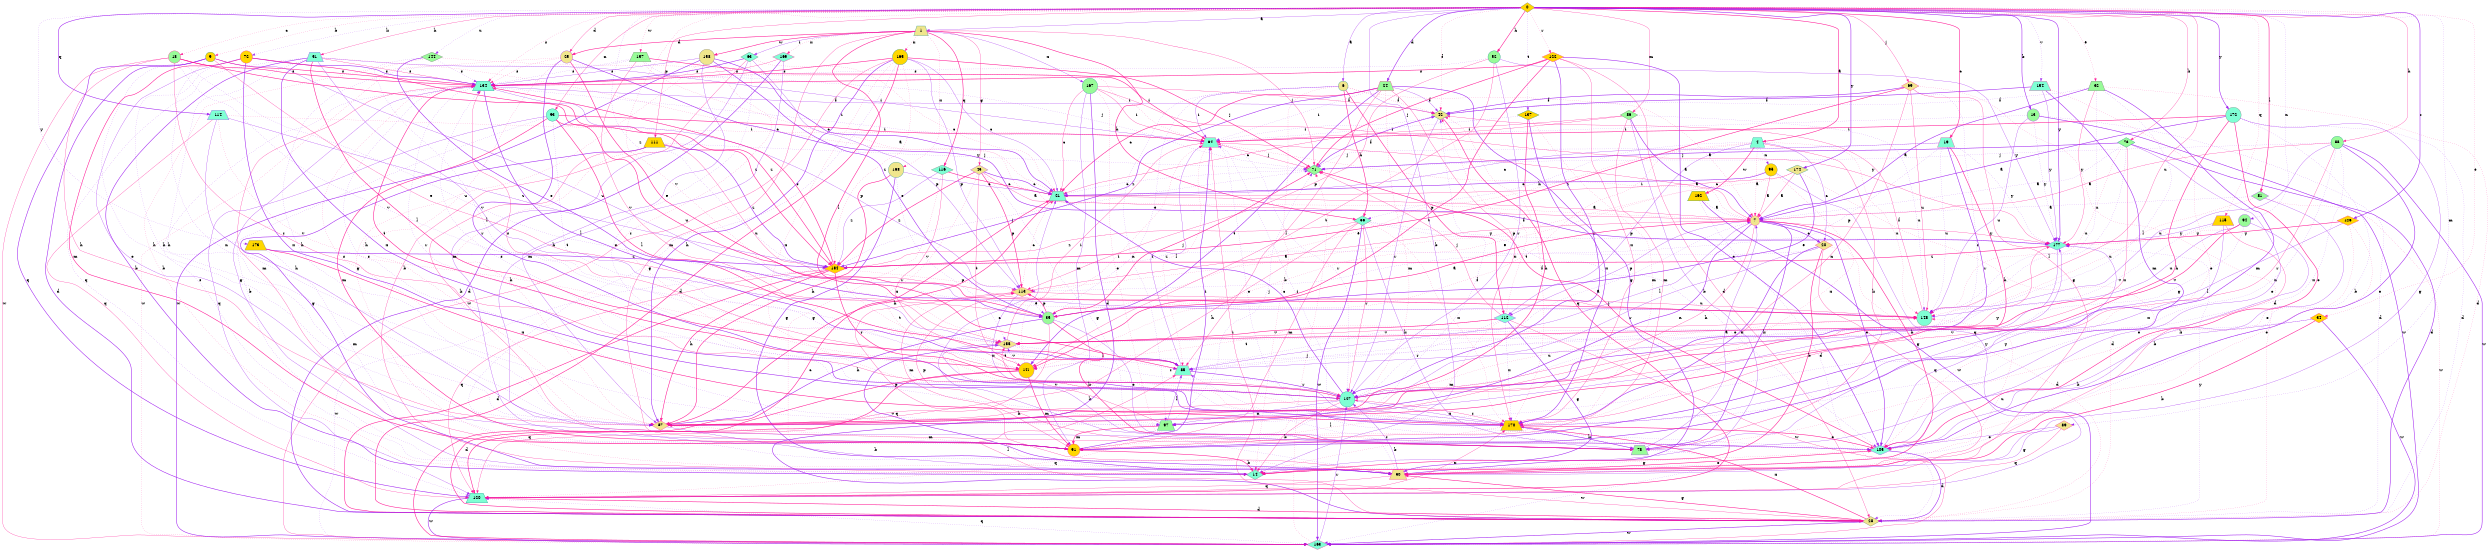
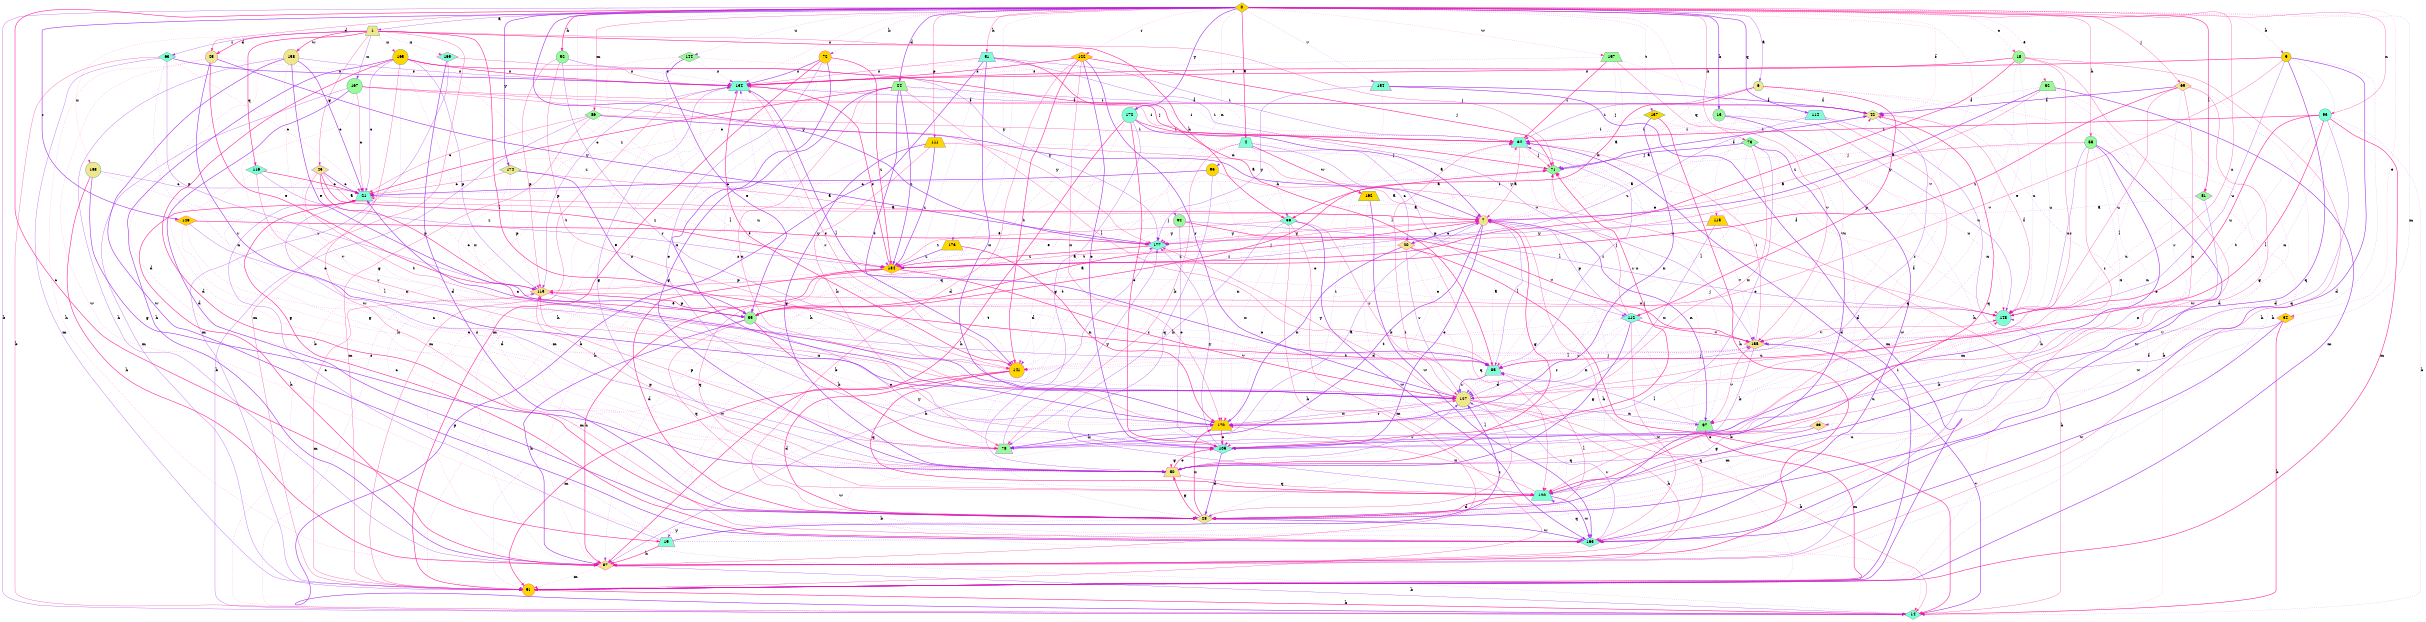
edge "158" -> "50": label "g" -> "d"
edge "94" -> "141": label "g" -> "t"
node "127": fillcolor aquamarine -> khaki
edge "28" -> "177": now "28" -> "19"
